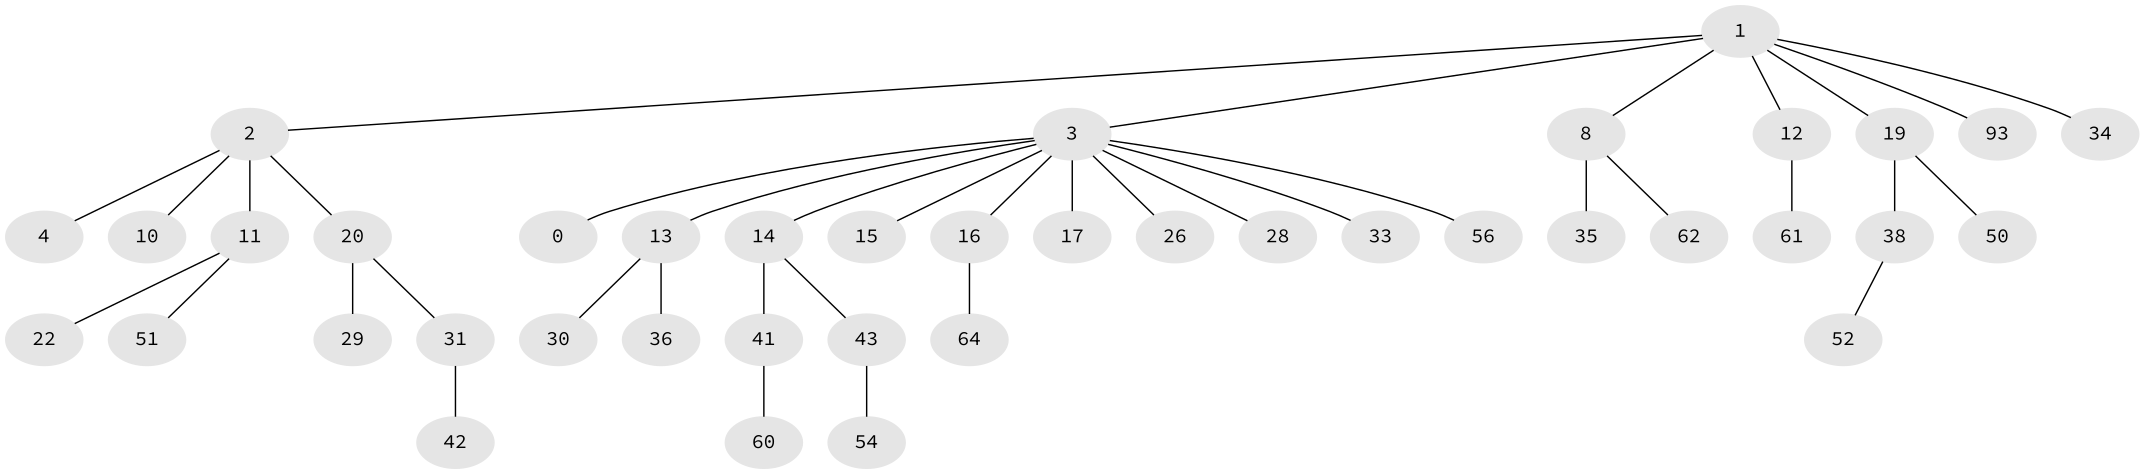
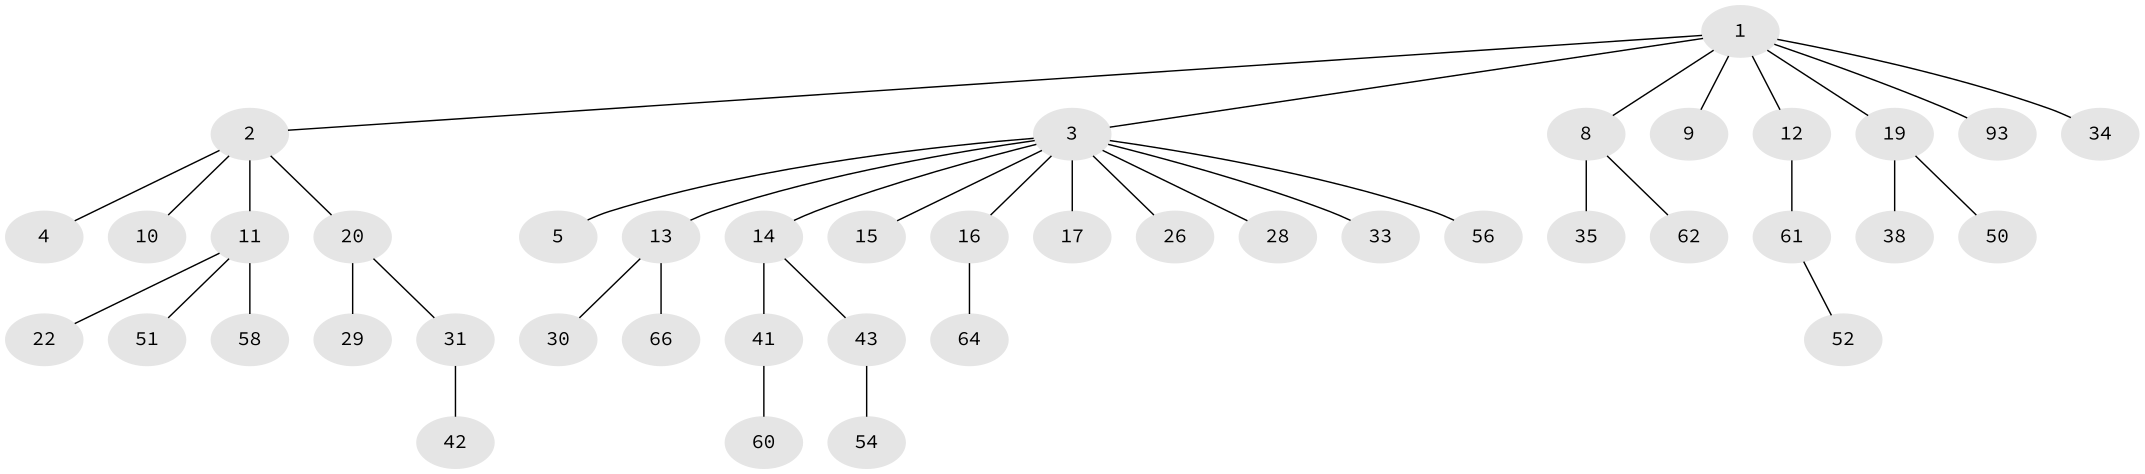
node "9": added
node "0": label "0" -> "5"
edge "38" -- "52": now "61" -- "52"
node "58": added
node "36": label "36" -> "66"
